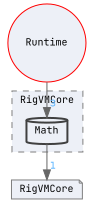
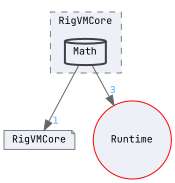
edge "Runtime" -> "Math": reversed
